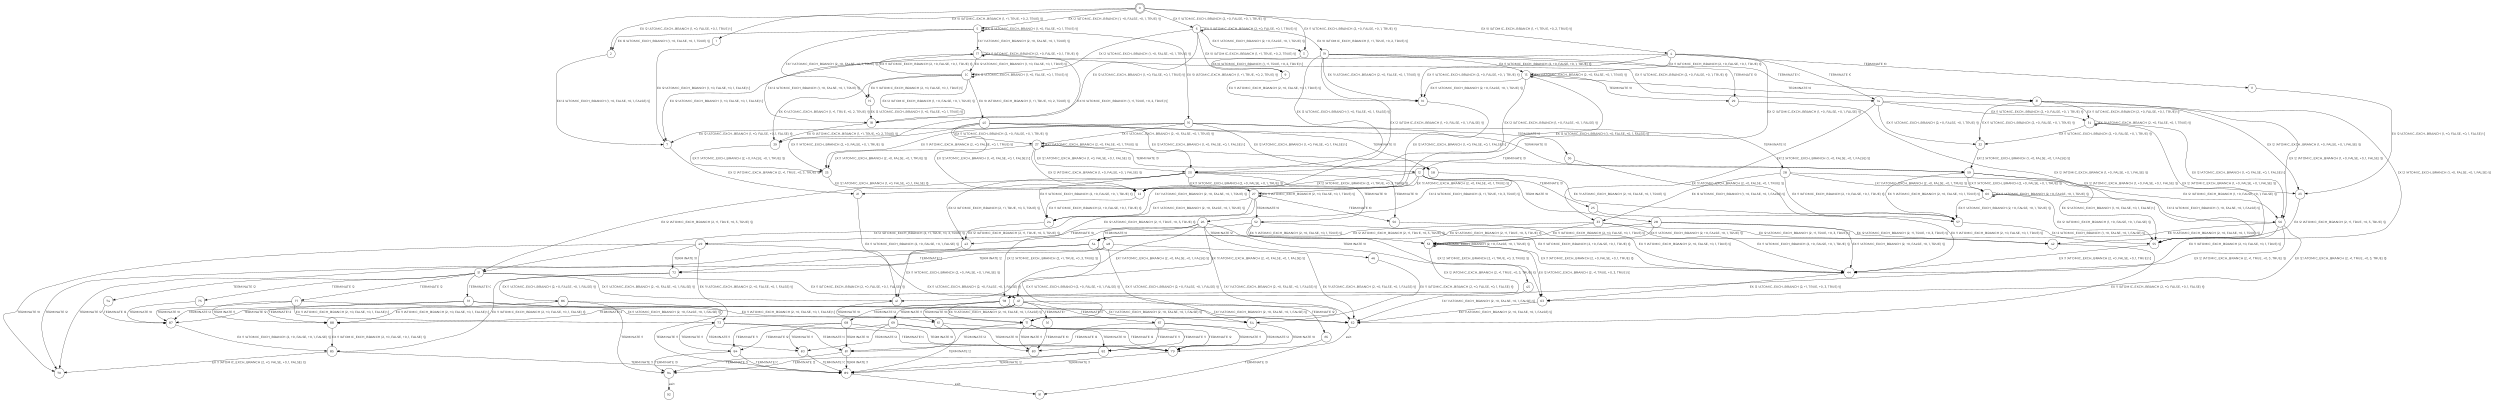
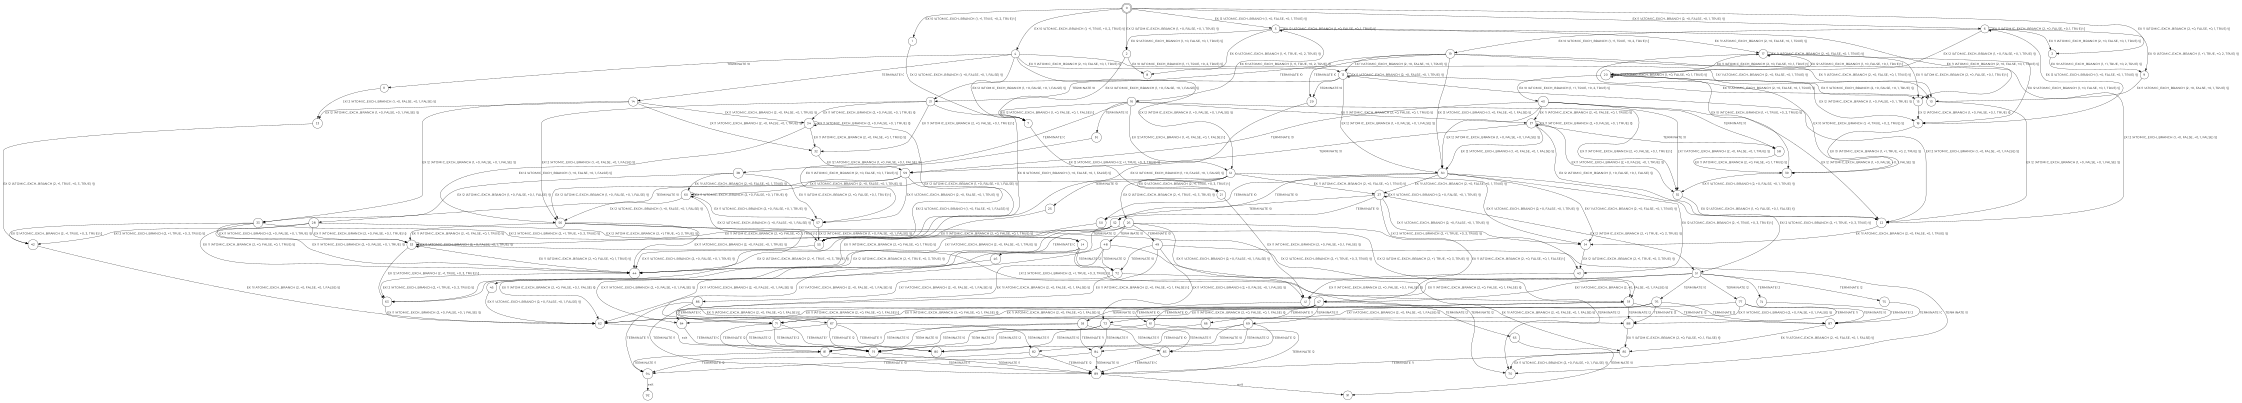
edge "17" -> "14": now "17" -> "15"
node "8": added
edge "38" -> "23": removed, label "EX !2 !ATOMIC_EXCH_BRANCH (1, +0, FALSE, +0, 1, FALSE) !{}"
edge "58" -> "57": now "58" -> "39"
edge "71" -> "82": removed, label "TERMINATE !1"
